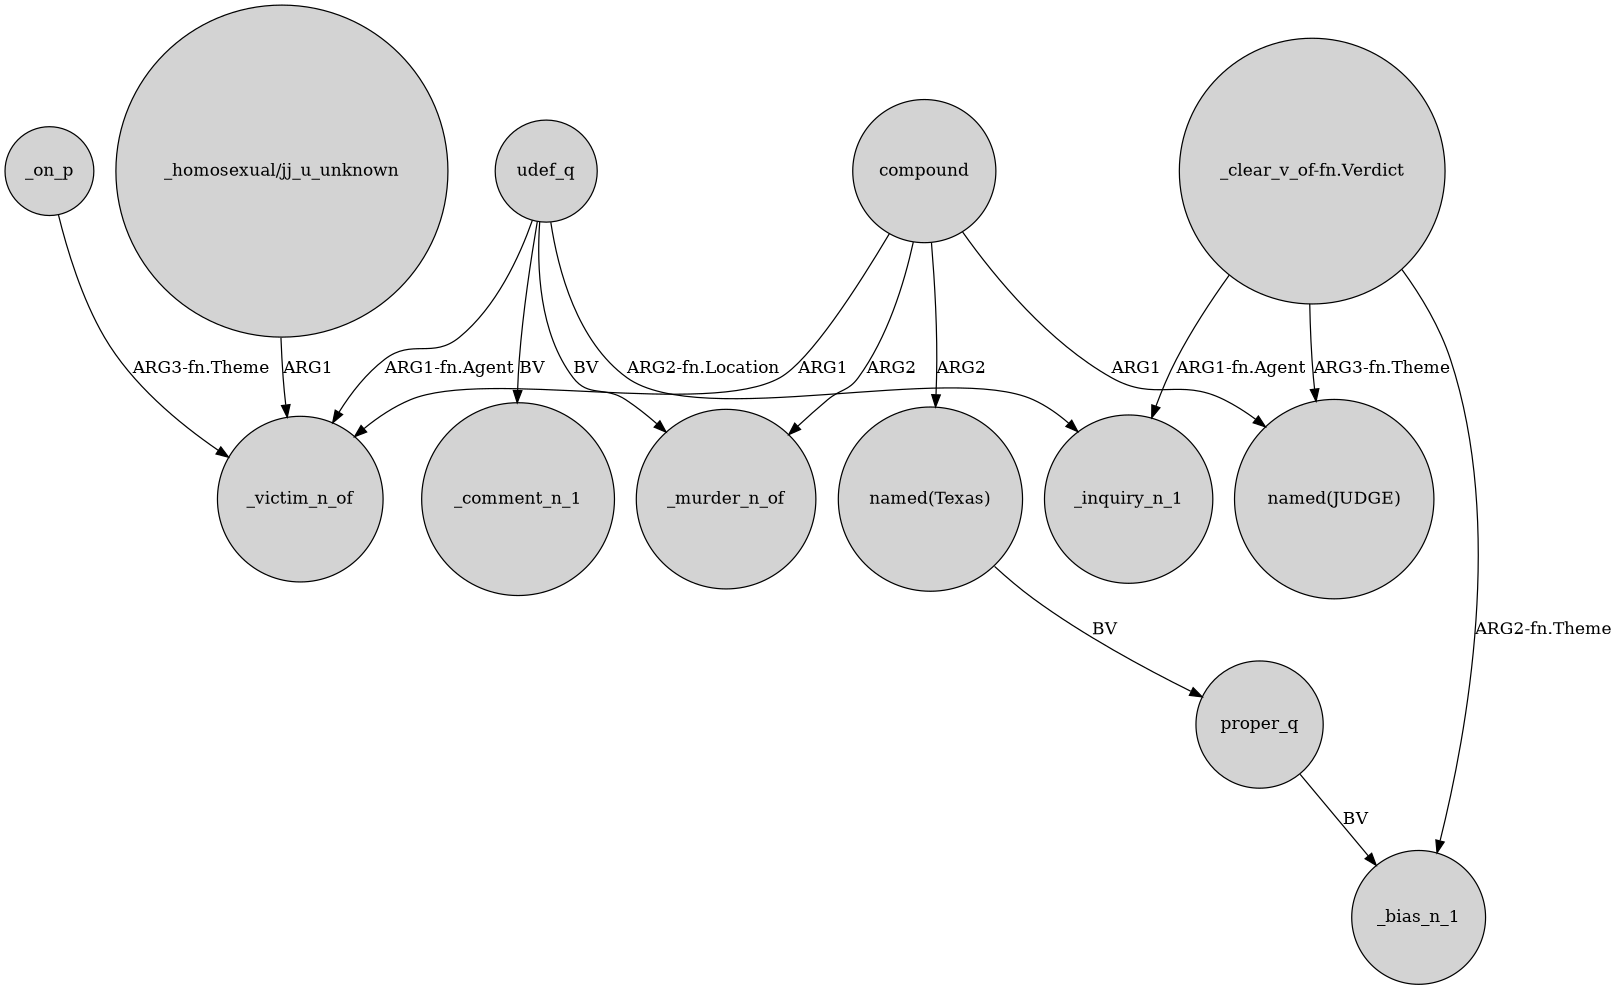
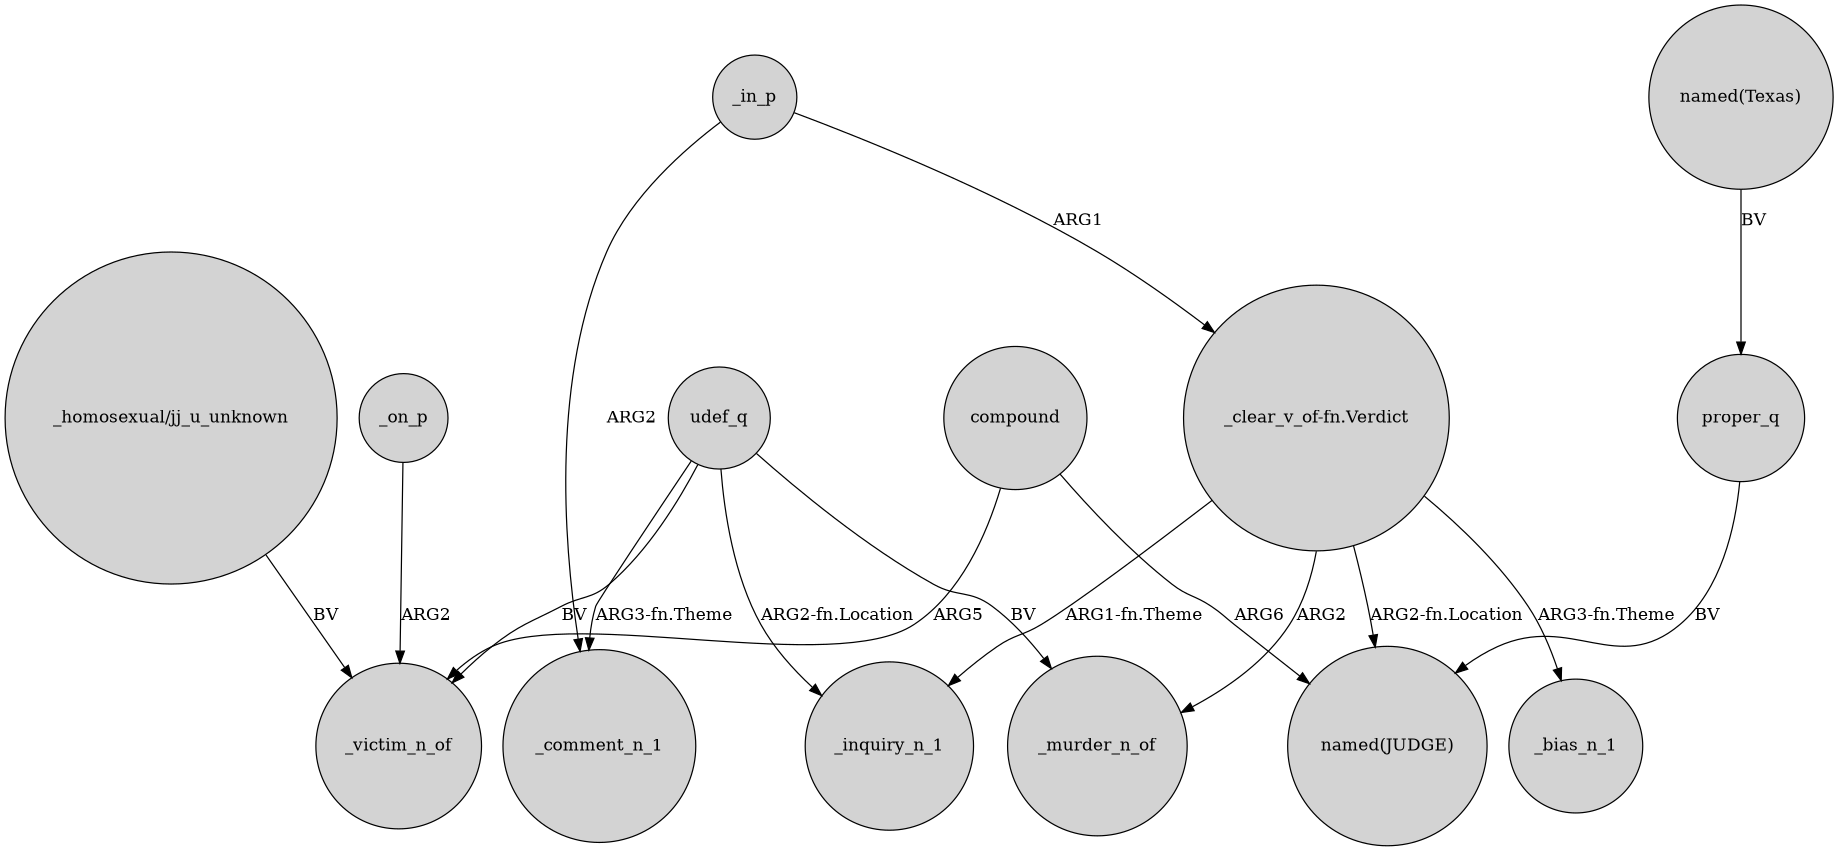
node "_in_p": added
edge "compound" -> "named(Texas)": removed, label "ARG2"
edge "compound" -> "_murder_n_of": now "_clear_v_of-fn.Verdict" -> "_murder_n_of"
edge "_on_p" -> "_victim_n_of": label "ARG3-fn.Theme" -> "ARG2"
edge "_homosexual/jj_u_unknown" -> "_victim_n_of": label "ARG1" -> "BV"
edge "udef_q" -> "_victim_n_of": label "ARG1-fn.Agent" -> "BV"
edge "udef_q" -> "_comment_n_1": label "BV" -> "ARG3-fn.Theme"
edge "compound" -> "_victim_n_of": label "ARG1" -> "ARG5"
edge "compound" -> "named(JUDGE)": label "ARG1" -> "ARG6"
edge "_clear_v_of-fn.Verdict" -> "_inquiry_n_1": label "ARG1-fn.Agent" -> "ARG1-fn.Theme"
edge "_clear_v_of-fn.Verdict" -> "named(JUDGE)": label "ARG3-fn.Theme" -> "ARG2-fn.Location"
edge "_clear_v_of-fn.Verdict" -> "_bias_n_1": label "ARG2-fn.Theme" -> "ARG3-fn.Theme"
edge "proper_q" -> "_bias_n_1": now "proper_q" -> "named(JUDGE)"
